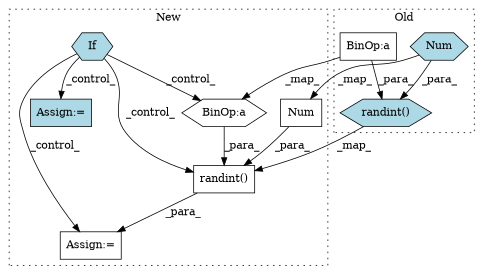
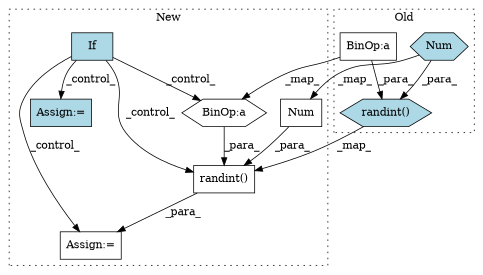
node "If": shape hexagon -> box
